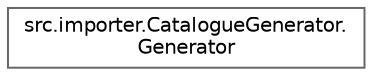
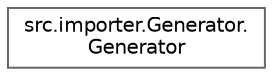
node "src.importer.CatalogueGenerator. Generator": label "src.importer.CatalogueGenerator. Generator" -> "src.importer.Generator. Generator"
